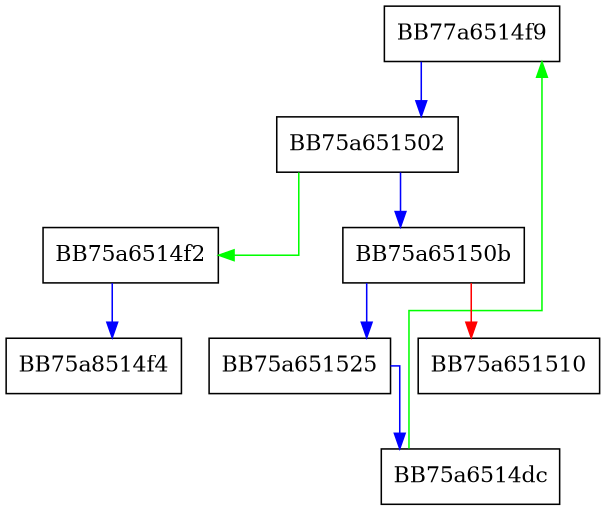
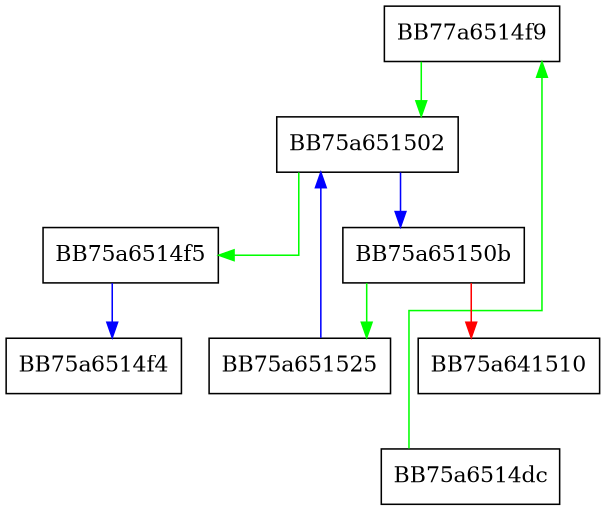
edge "BB77a6514f9" -> "BB75a651502": color blue -> green
node "BB75a6514f2": label "BB75a6514f2" -> "BB75a6514f5"
edge "BB75a65150b" -> "BB75a651525": color blue -> green
node "BB75a8514f4": label "BB75a8514f4" -> "BB75a6514f4"
node "BB75a651510": label "BB75a651510" -> "BB75a641510"
edge "BB75a651525" -> "BB75a6514dc": now "BB75a651525" -> "BB75a651502"
